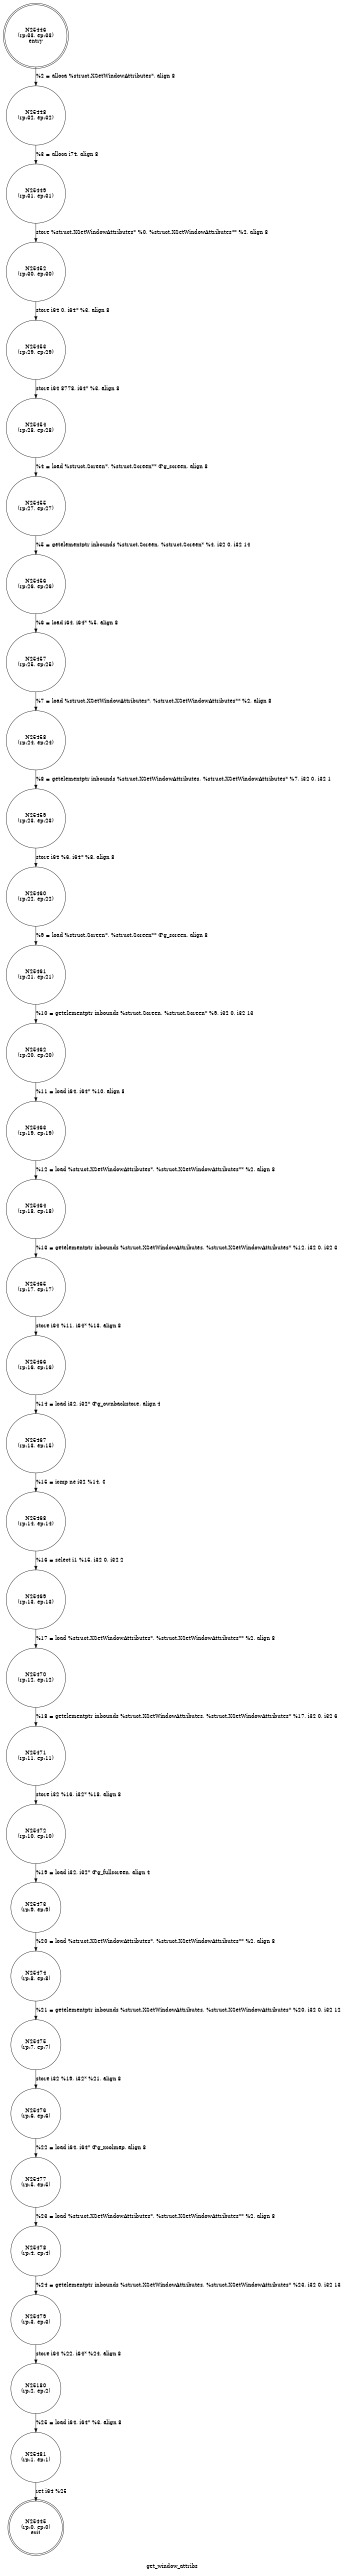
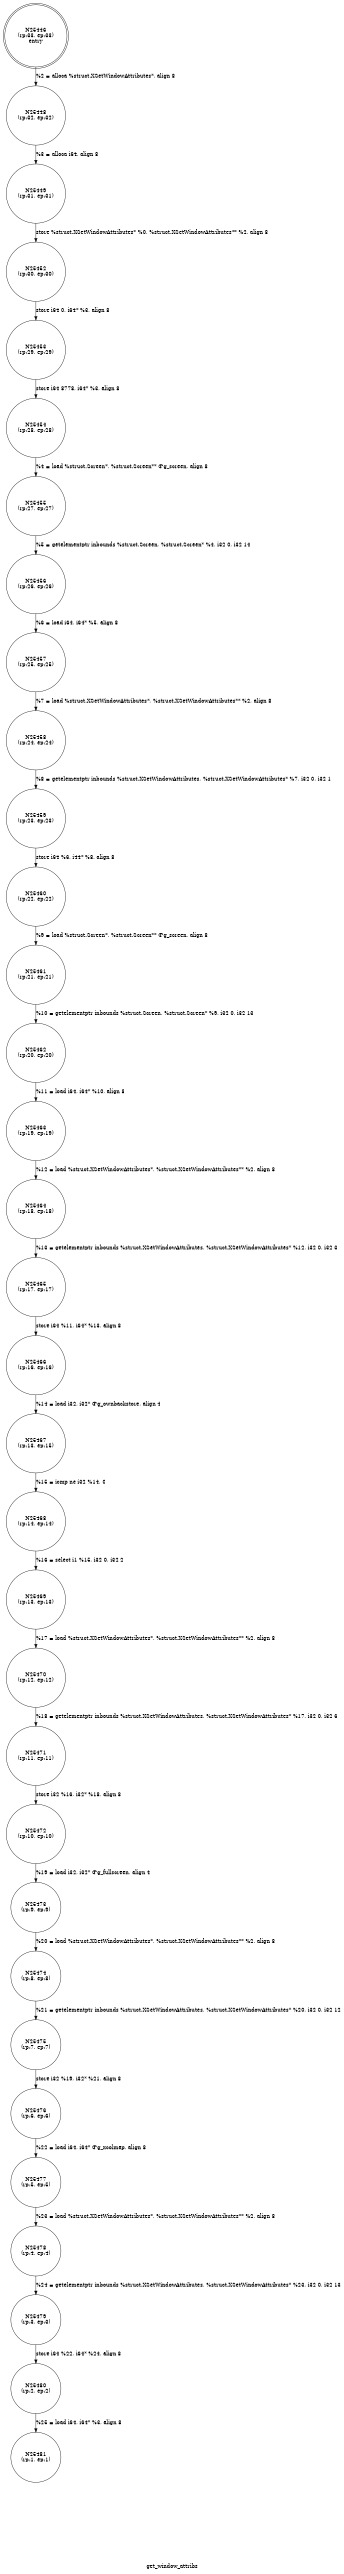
edge "N25448 (rp:32, ep:32)" -> "N25449 (rp:31, ep:31)": label "%3 = alloca i74, align 8" -> "%3 = alloca i64, align 8"
edge "N25459 (rp:23, ep:23)" -> "N25460 (rp:22, ep:22)": label "store i64 %6, i64* %8, align 8" -> "store i64 %6, i44* %8, align 8"
node "N25180 (rp:2, ep:2)": label "N25180 (rp:2, ep:2)" -> "N25480 (rp:2, ep:2)"
node "N25445 (rp:0, ep:0) exit": removed
